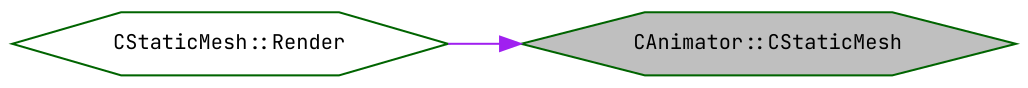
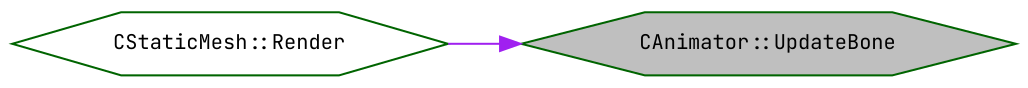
node "CAnimator::CStaticMesh": label "CAnimator::CStaticMesh" -> "CAnimator::UpdateBone"
